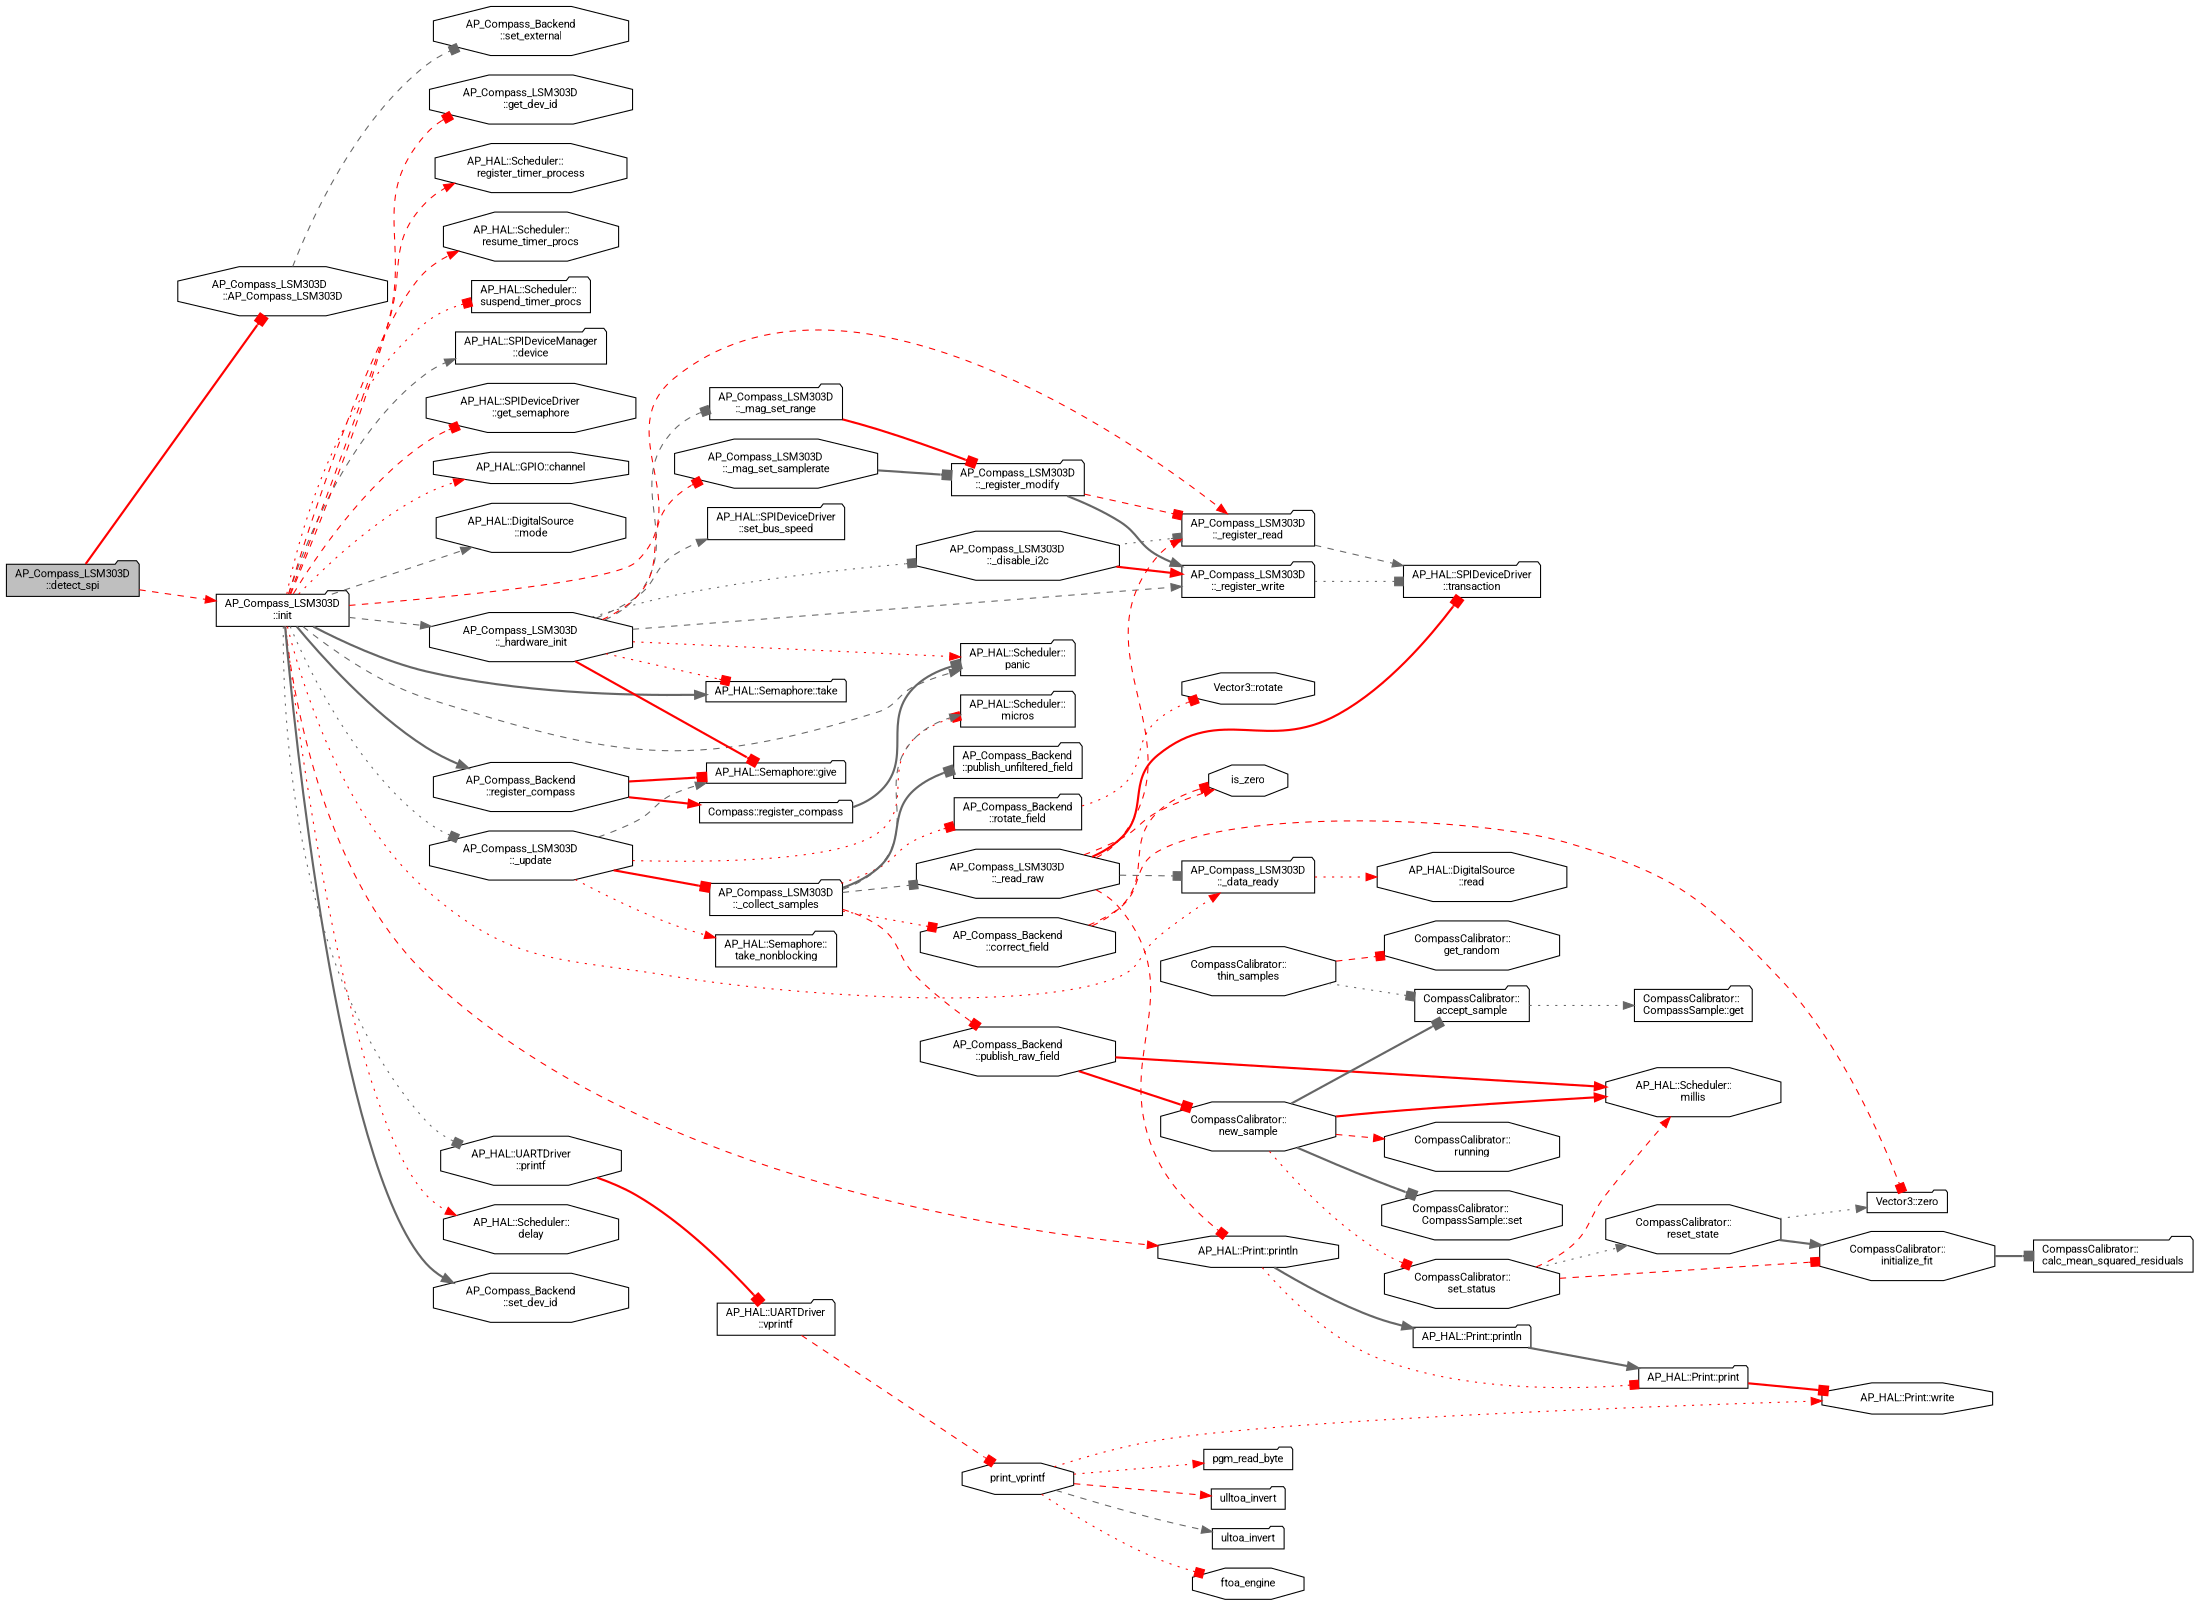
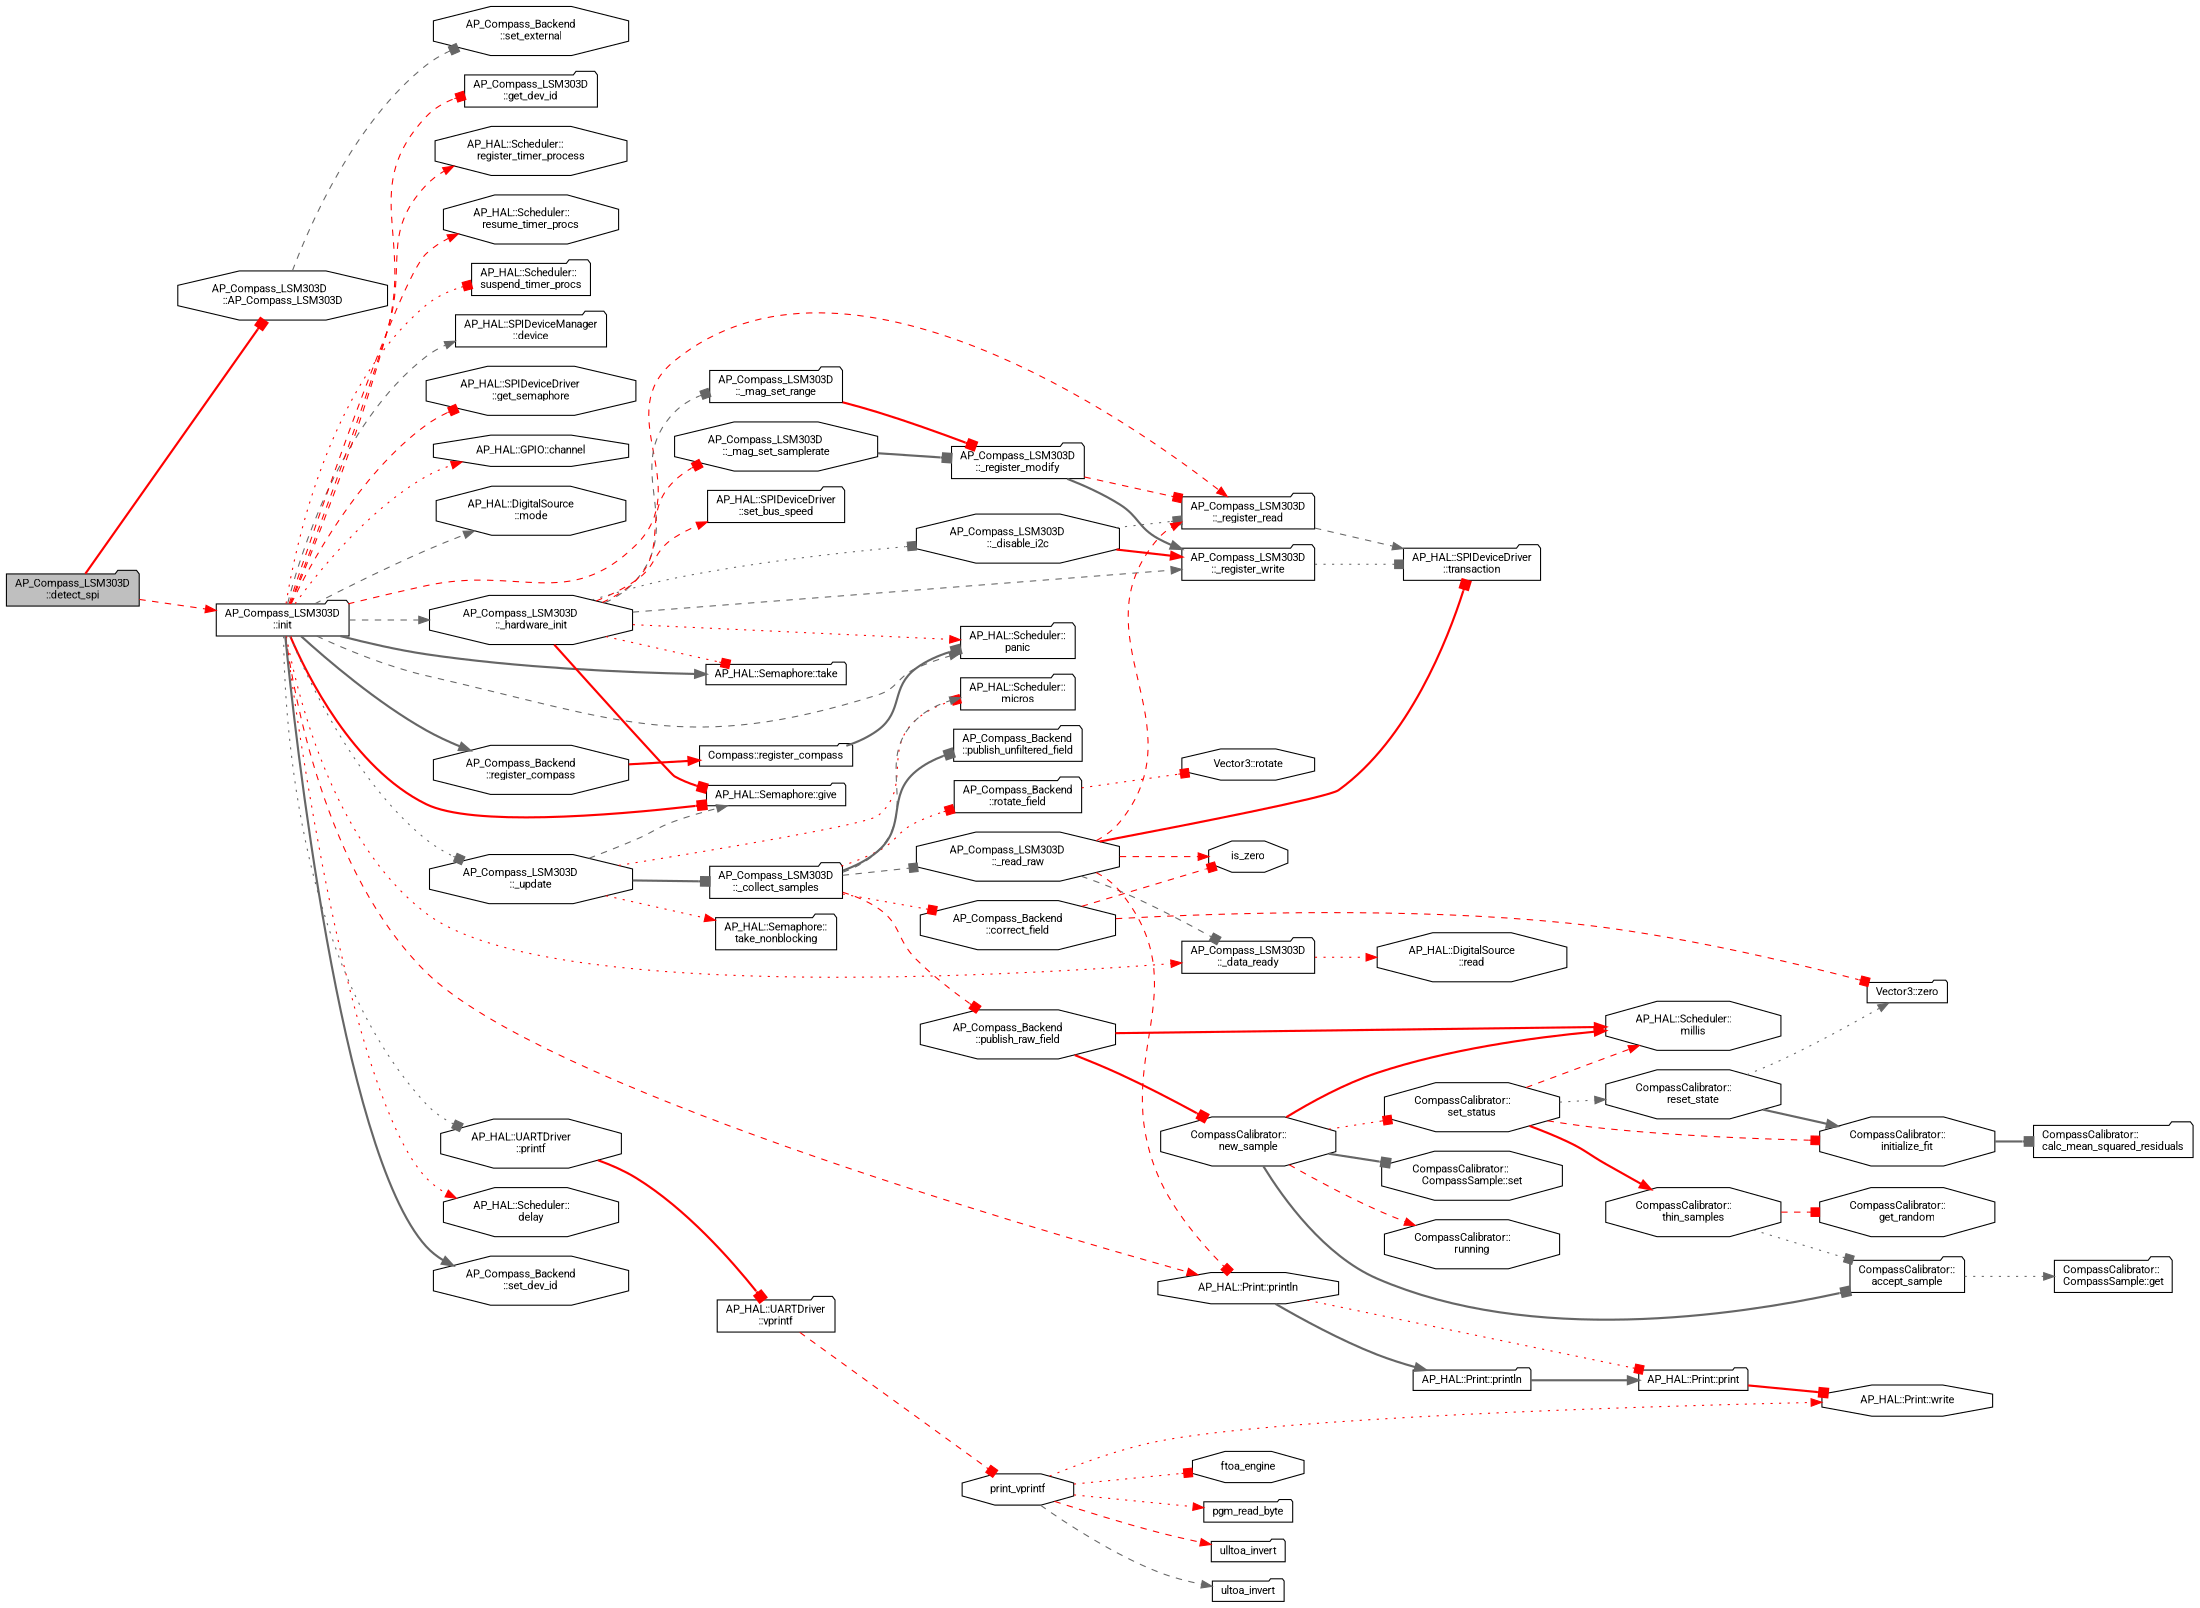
node "AP_Compass_LSM303D ::get_dev_id": shape octagon -> folder
edge "AP_Compass_LSM303D ::_hardware_init" -> "AP_HAL::SPIDeviceDriver ::set_bus_speed": color gray40 -> red
edge "AP_Compass_Backend ::register_compass" -> "AP_HAL::Semaphore::give": now "AP_Compass_LSM303D ::init" -> "AP_HAL::Semaphore::give"
edge "AP_Compass_LSM303D ::_update" -> "AP_Compass_LSM303D ::_collect_samples": color red -> gray40
edge "CompassCalibrator:: set_status" -> "CompassCalibrator:: thin_samples": added
